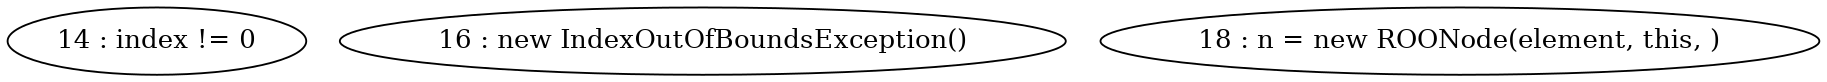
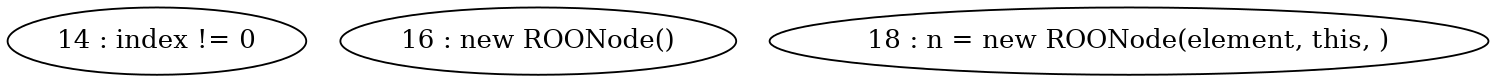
node "16 : new IndexOutOfBoundsException()": label "16 : new IndexOutOfBoundsException()" -> "16 : new ROONode()"
